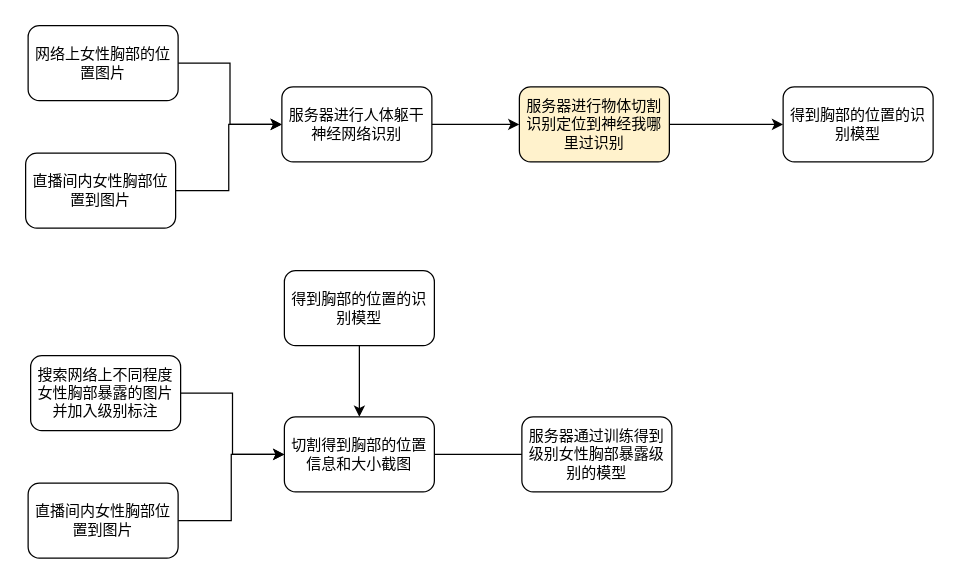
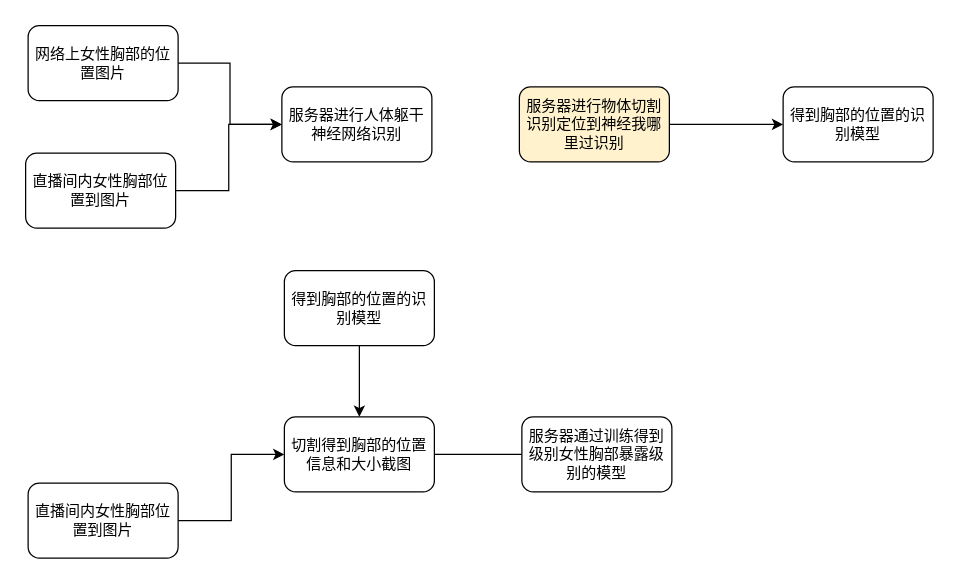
edge "服务器进行人体躯干神经网络识别" -> "服务器进行物体切割识别定位到神经我哪里过识别": removed
node "搜索网络上不同程度女性胸部暴露的图片并加入级别标注": removed
edge "搜索网络上不同程度女性胸部暴露的图片并加入级别标注" -> "切割得到胸部的位置信息和大小截图": removed
